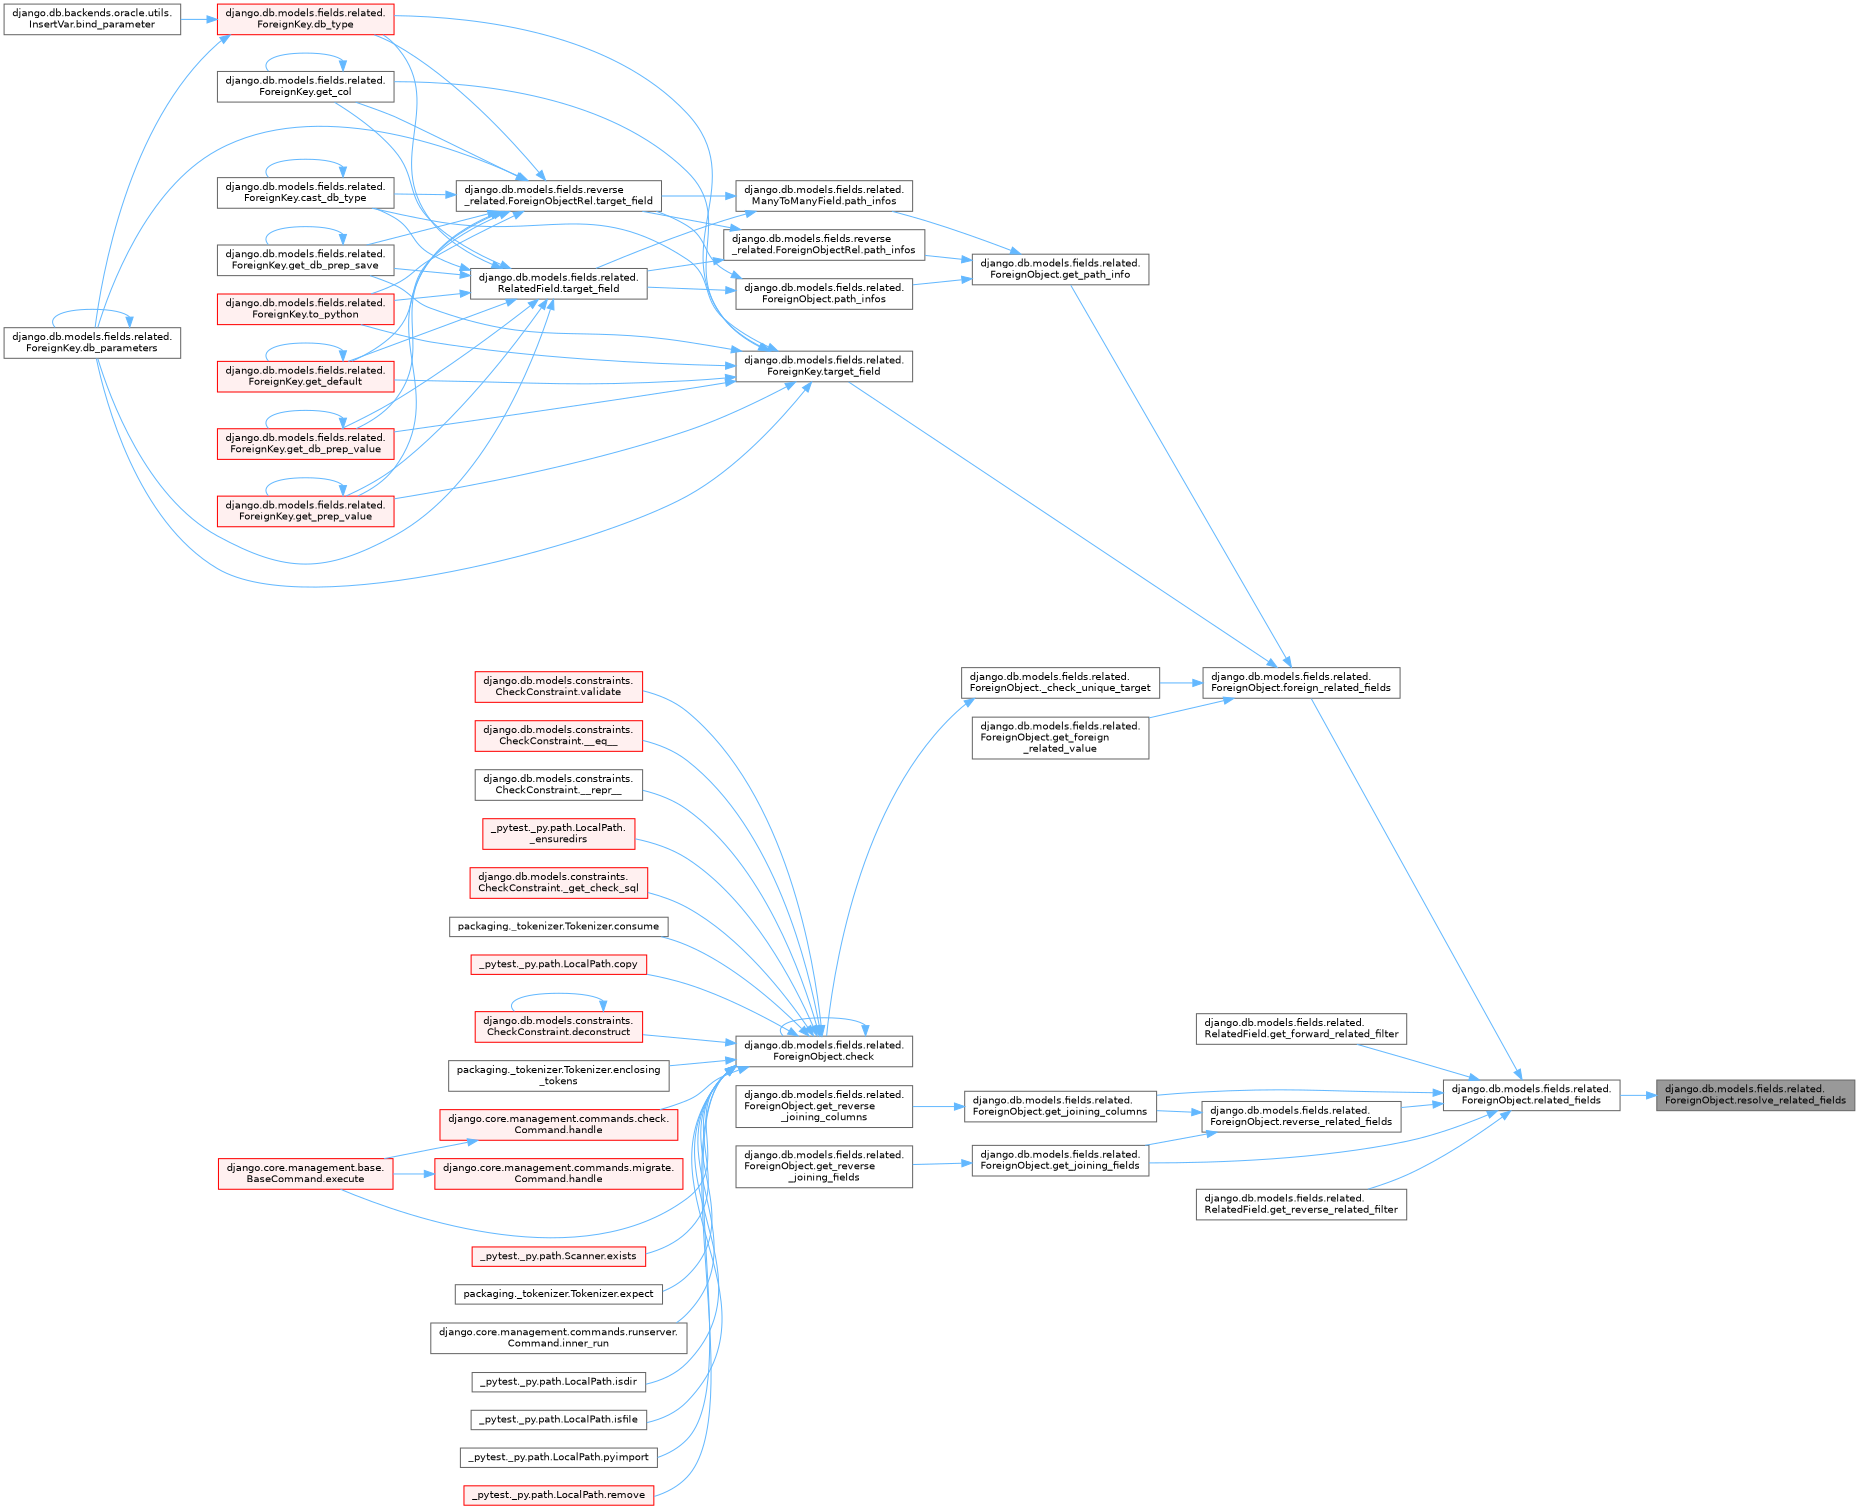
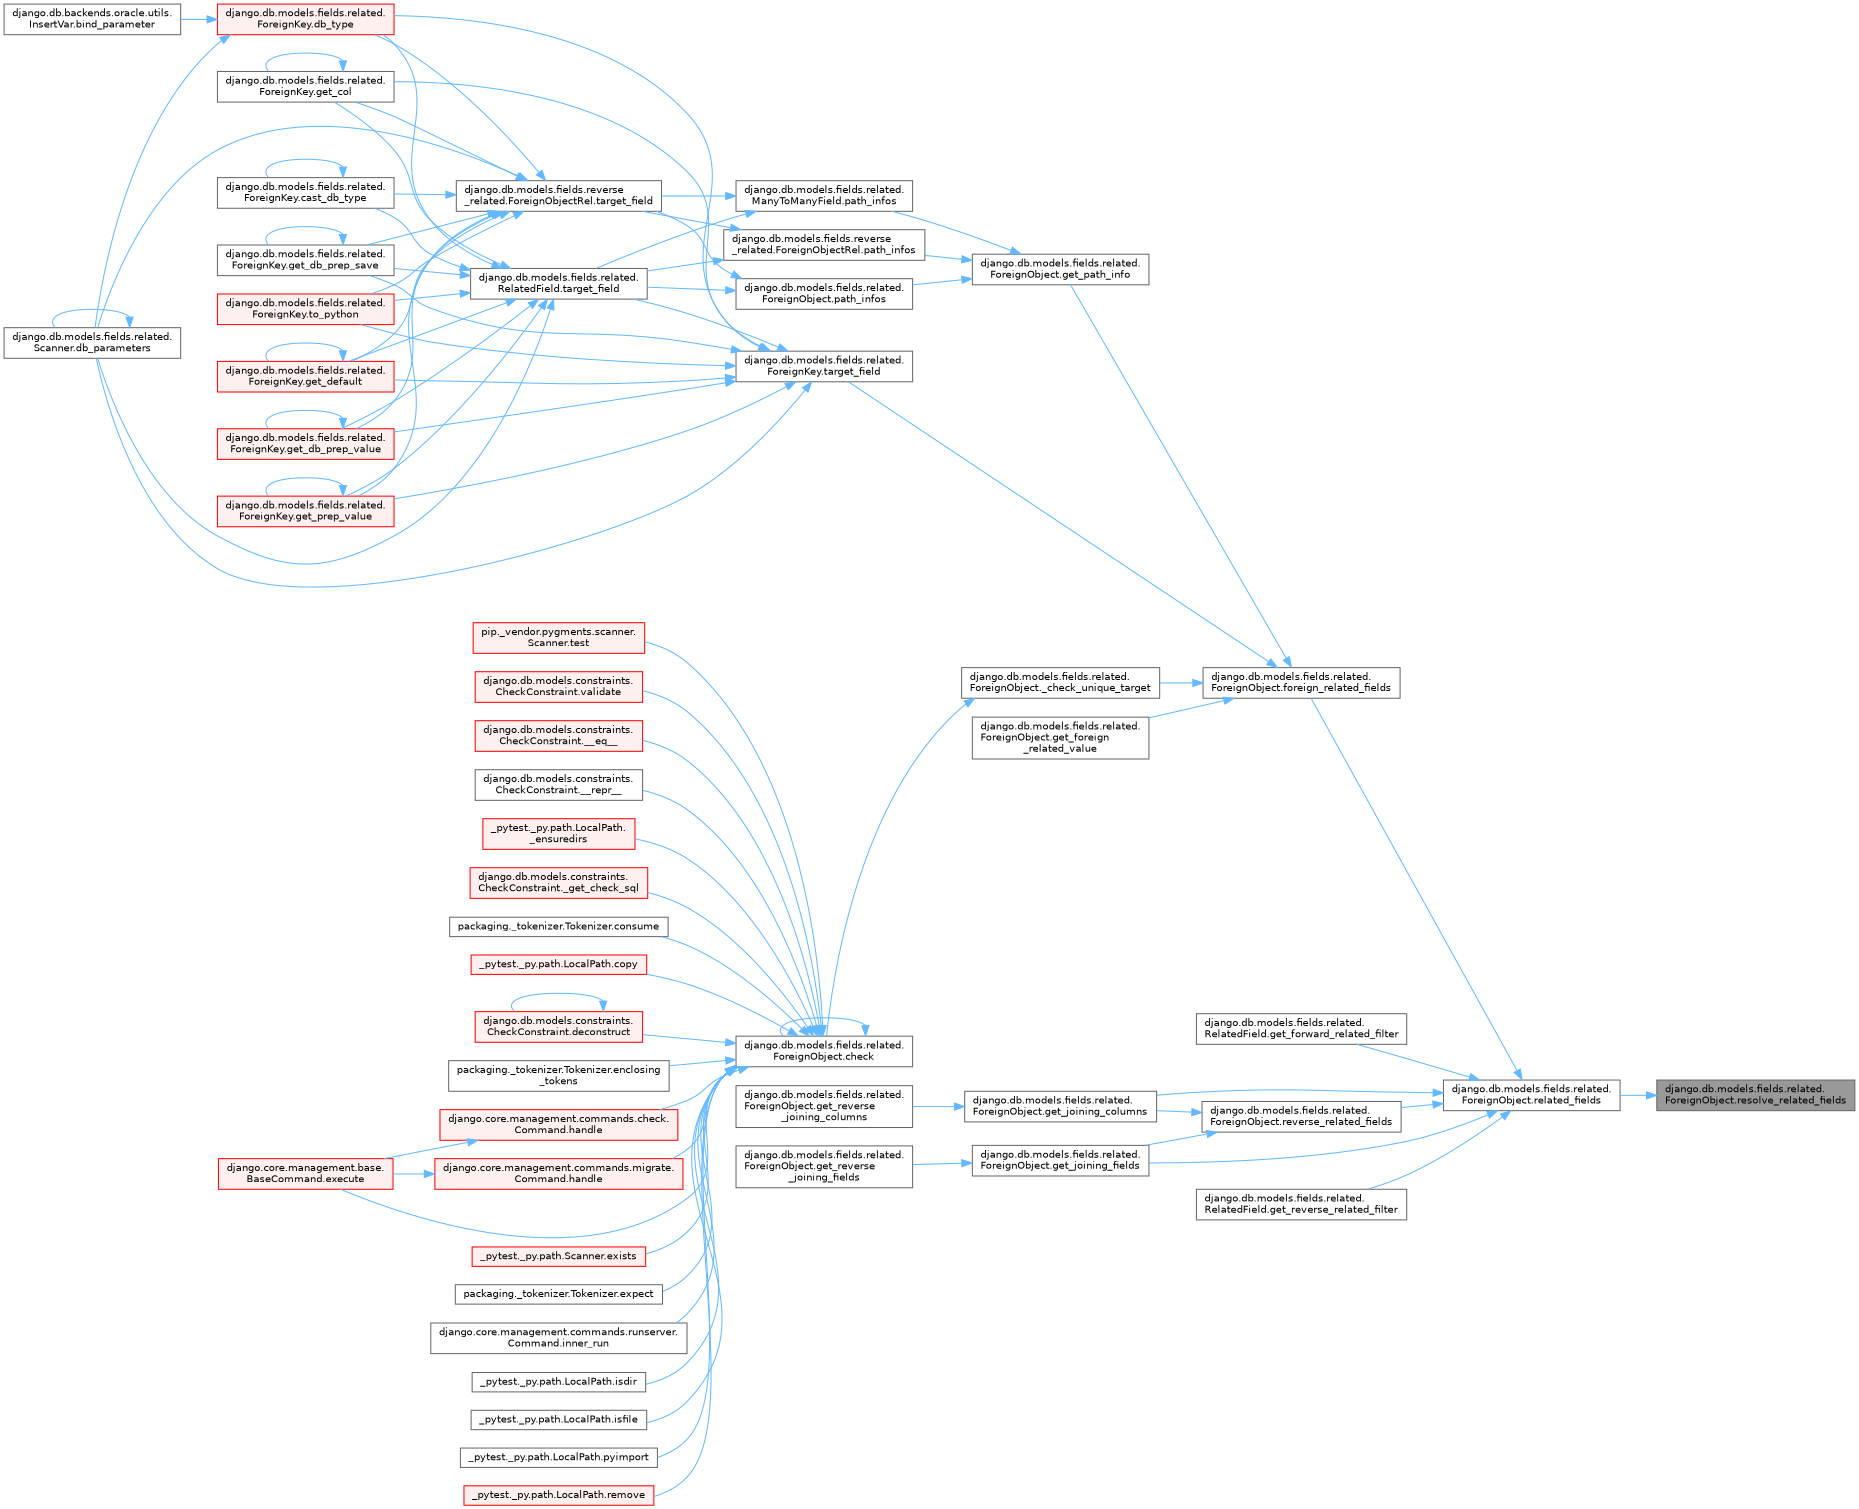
edge "django.db.models.fields.related. ForeignKey.cast_db_type" -> "django.db.models.fields.related. ForeignKey.target_field": now "django.db.models.fields.related. RelatedField.target_field" -> "django.db.models.fields.related. ForeignKey.target_field"
node "django.db.models.fields.related. ForeignKey.db_parameters": label "django.db.models.fields.related. ForeignKey.db_parameters" -> "django.db.models.fields.related. Scanner.db_parameters"
node "pip._vendor.pygments.scanner. Scanner.test": added
edge "django.core.management.commands.migrate. Command.handle" -> "django.db.models.fields.related. ForeignObject.check": added
